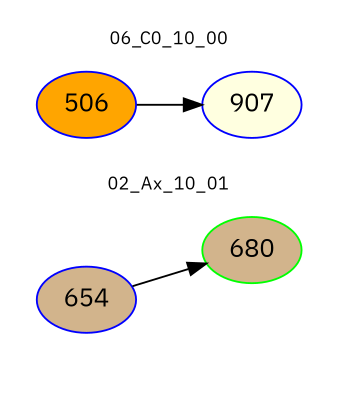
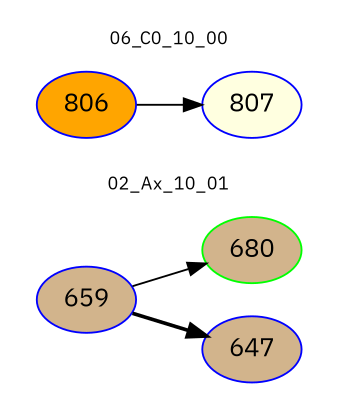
node "506": label "506" -> "806"
node "907": label "907" -> "807"
node "654": label "654" -> "659"
node "647": added
